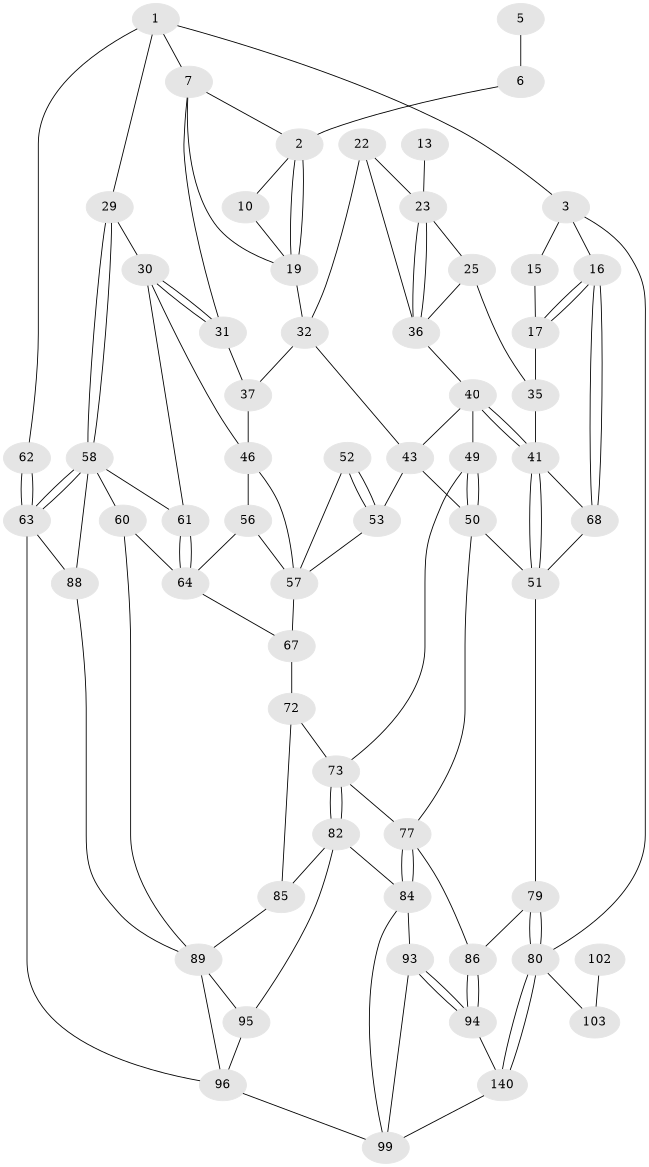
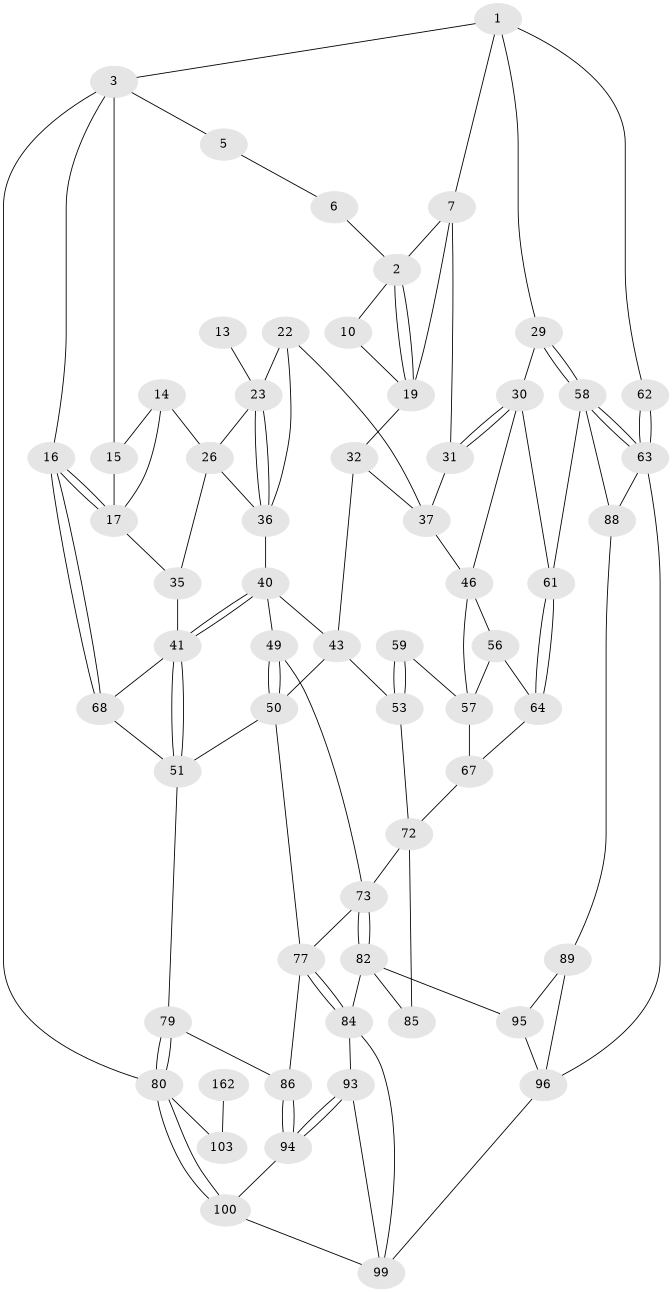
edge "3" -- "5": added
edge "22" -- "32": now "22" -- "37"
node "25": label "25" -> "26"
node "14": added
node "52": label "52" -> "59"
node "60": removed
edge "53" -- "57": now "53" -- "72"
edge "85" -- "89": removed
node "102": label "102" -> "162"
node "140": label "140" -> "100"
